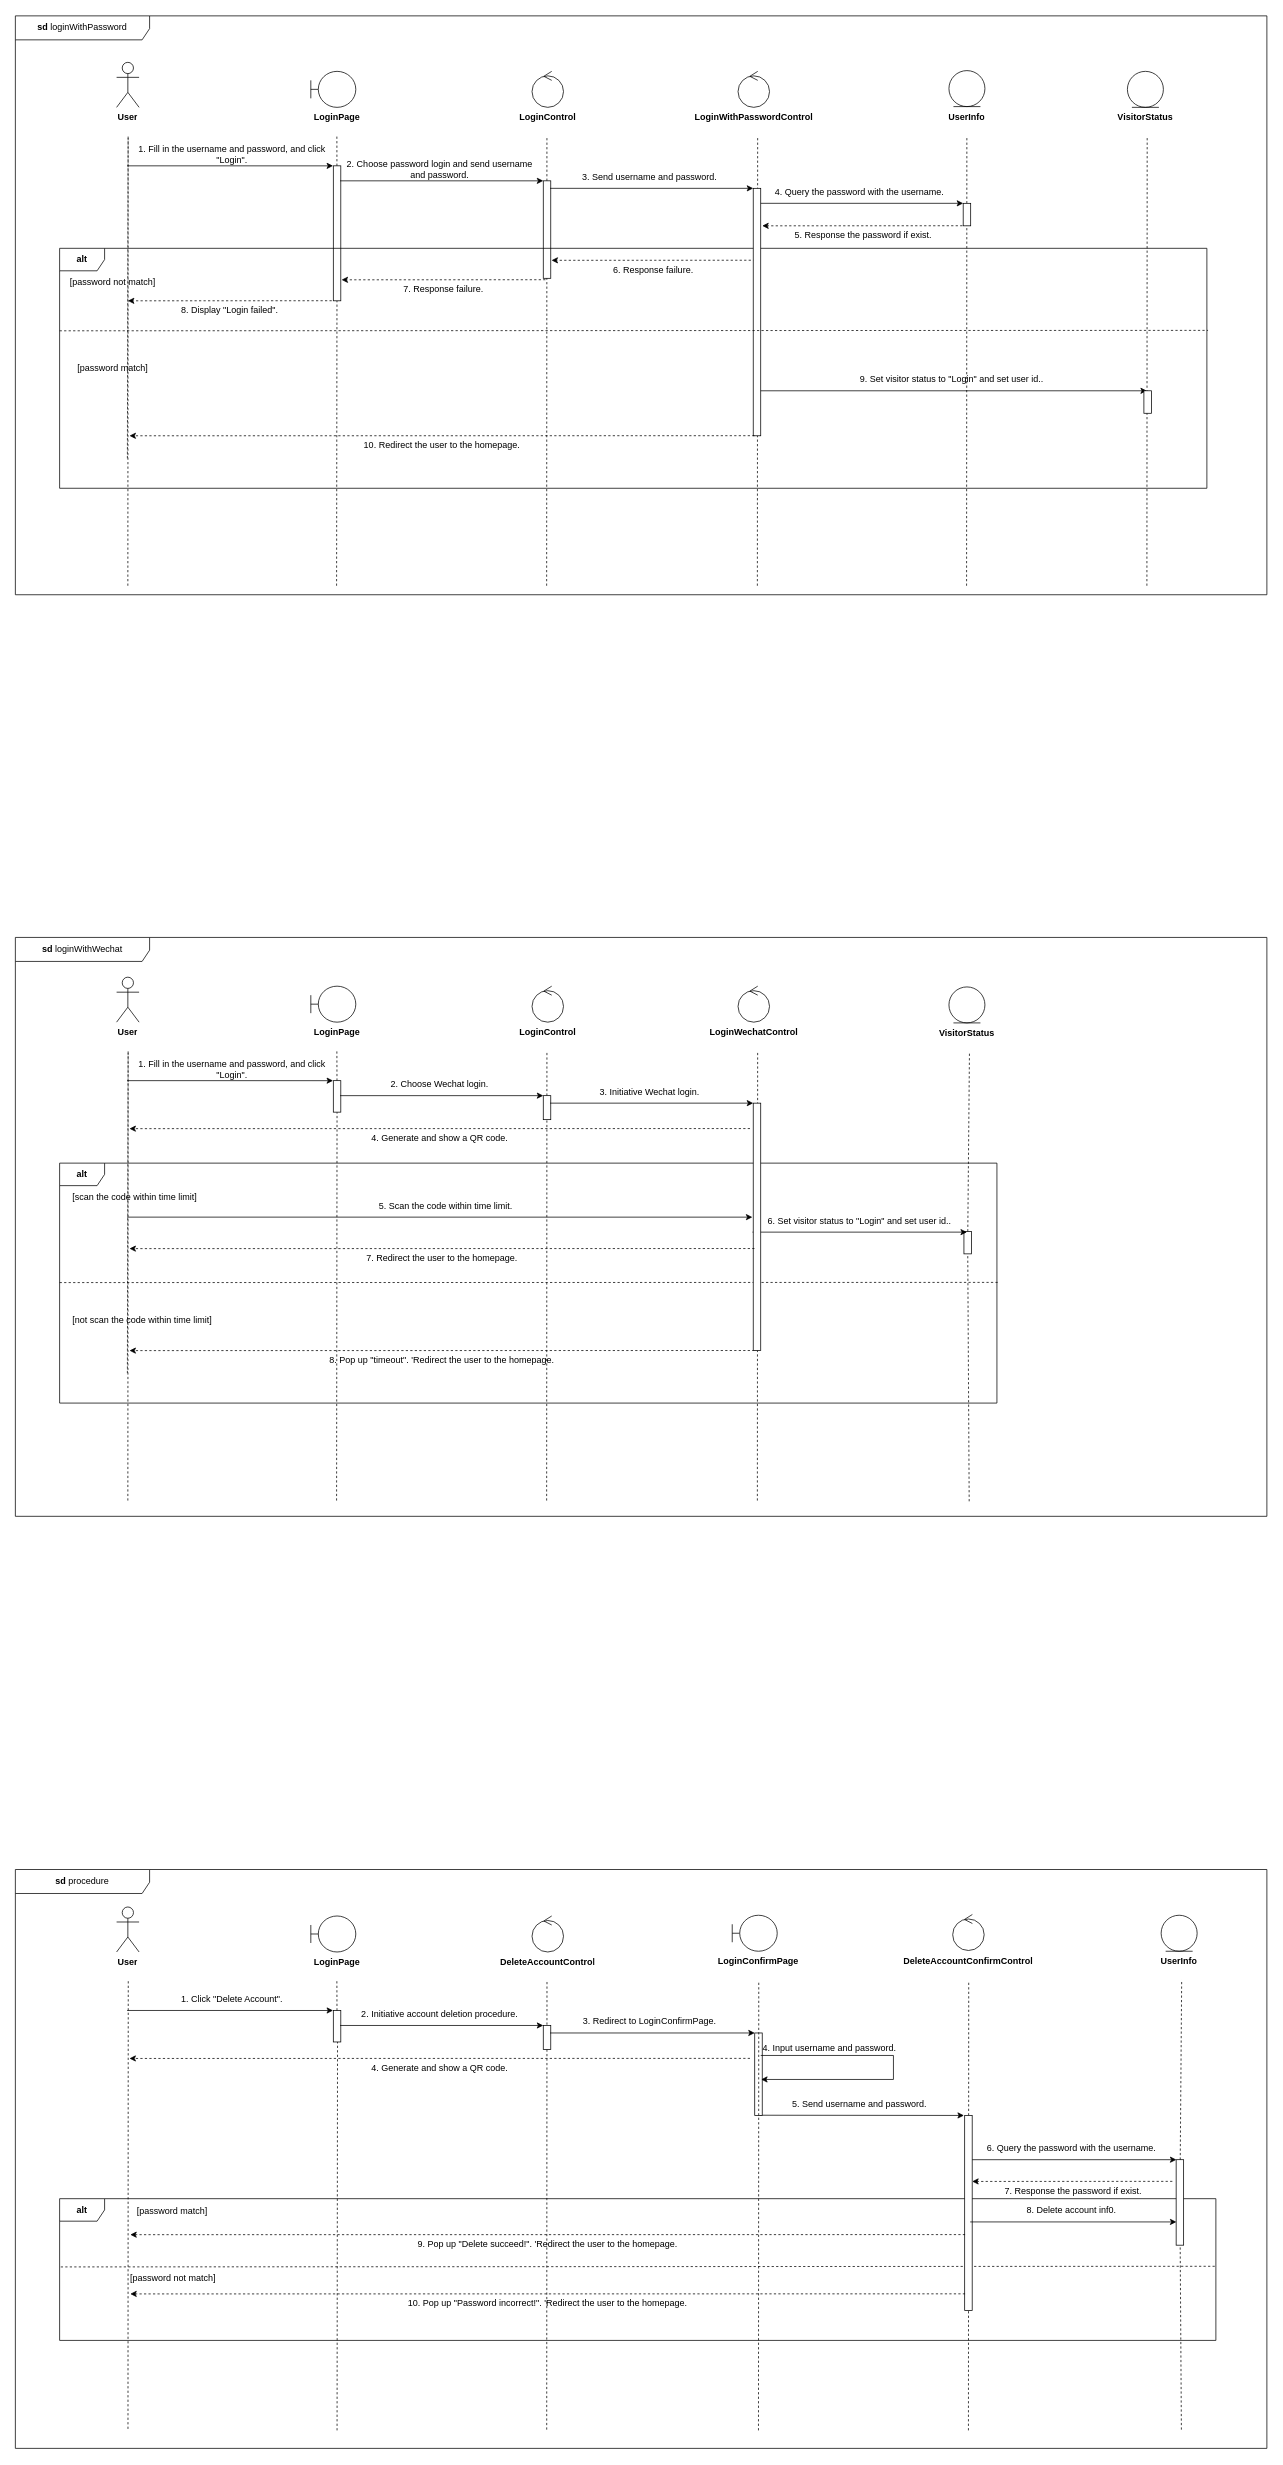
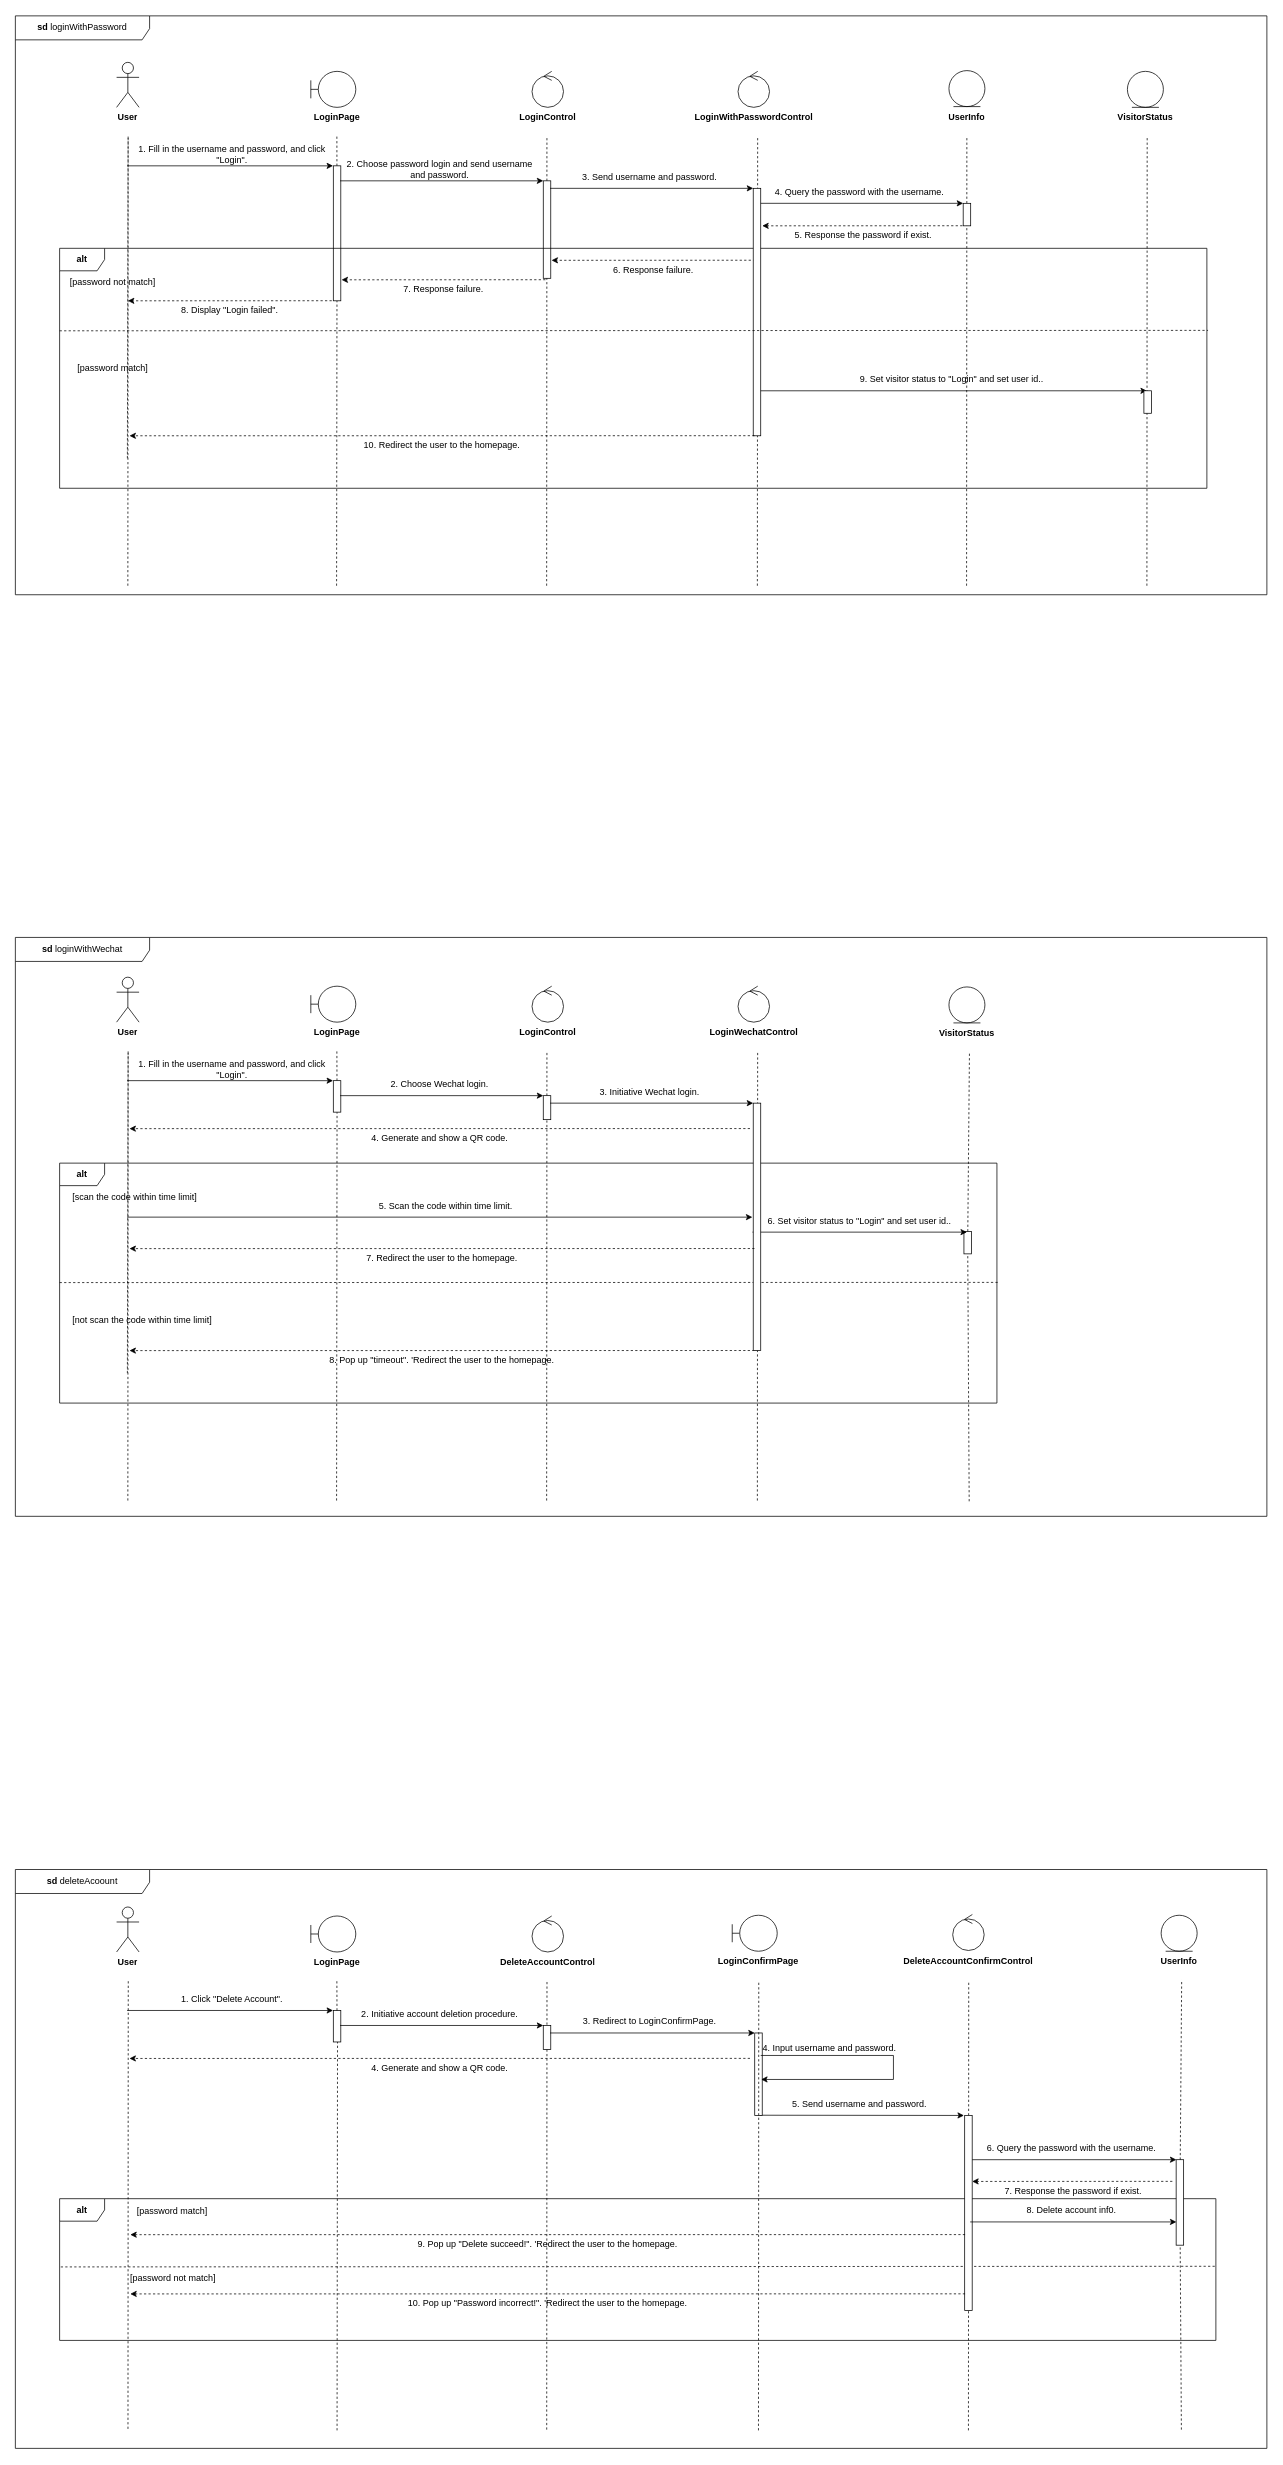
node "sd procedure": label "sd procedure" -> "sd deleteAcoount"
